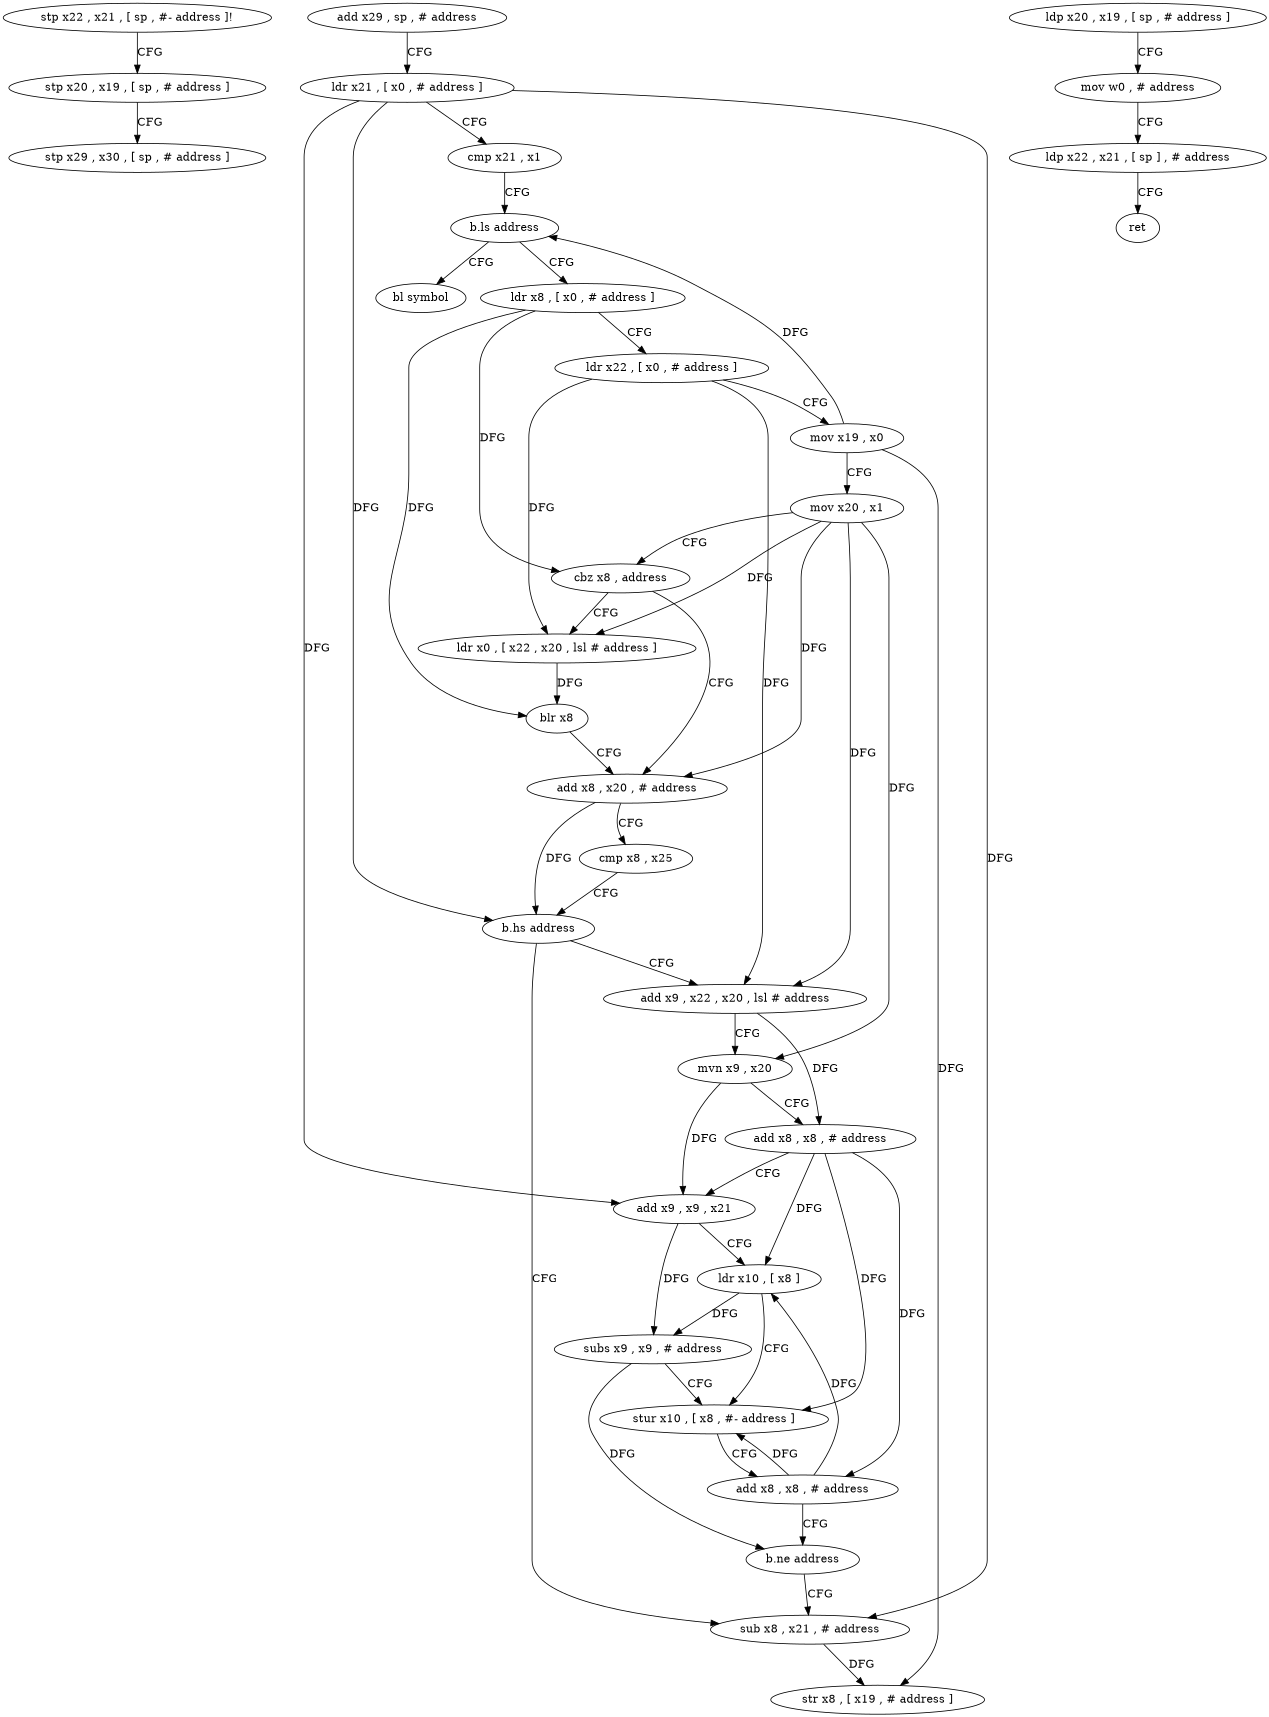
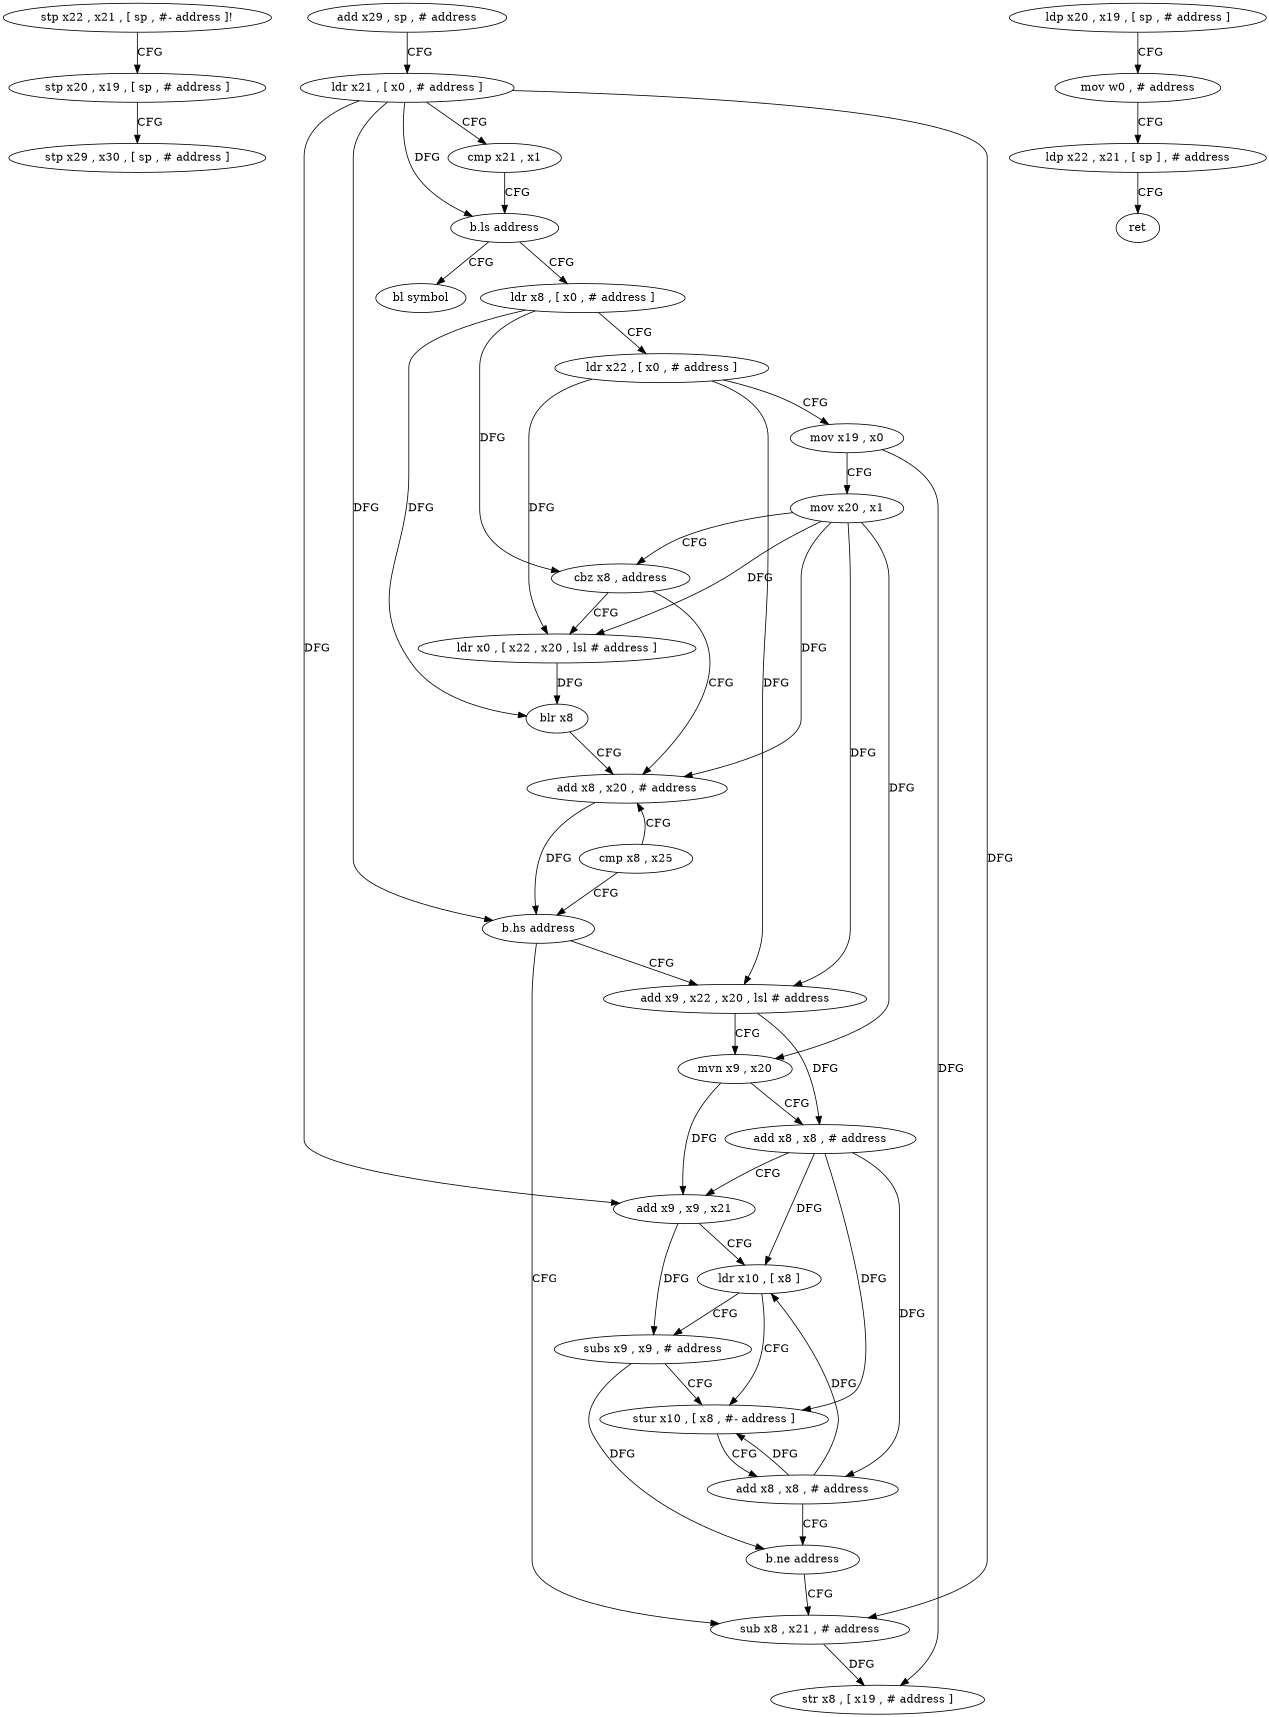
edge "mov x19 , x0" -> "b.ls address": now "ldr x21 , [ x0 , # address ]" -> "b.ls address"
edge "add x8 , x20 , # address" -> "cmp x8 , x25": reversed
edge "ldr x10 , [ x8 ]" -> "subs x9 , x9 , # address": label "DFG" -> "CFG"
